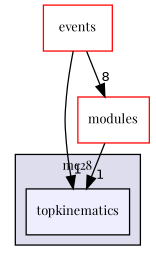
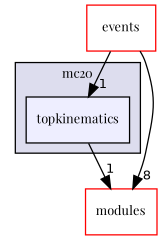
edge "modules" -> "topkinematics": reversed
cluster "mc28": label "mc28" -> "mc20"
